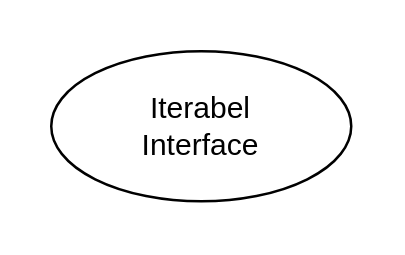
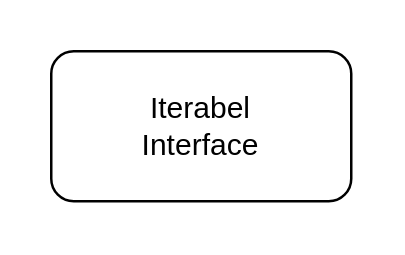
node "Iterabel Interface": shape ellipse -> rounded rectangle
